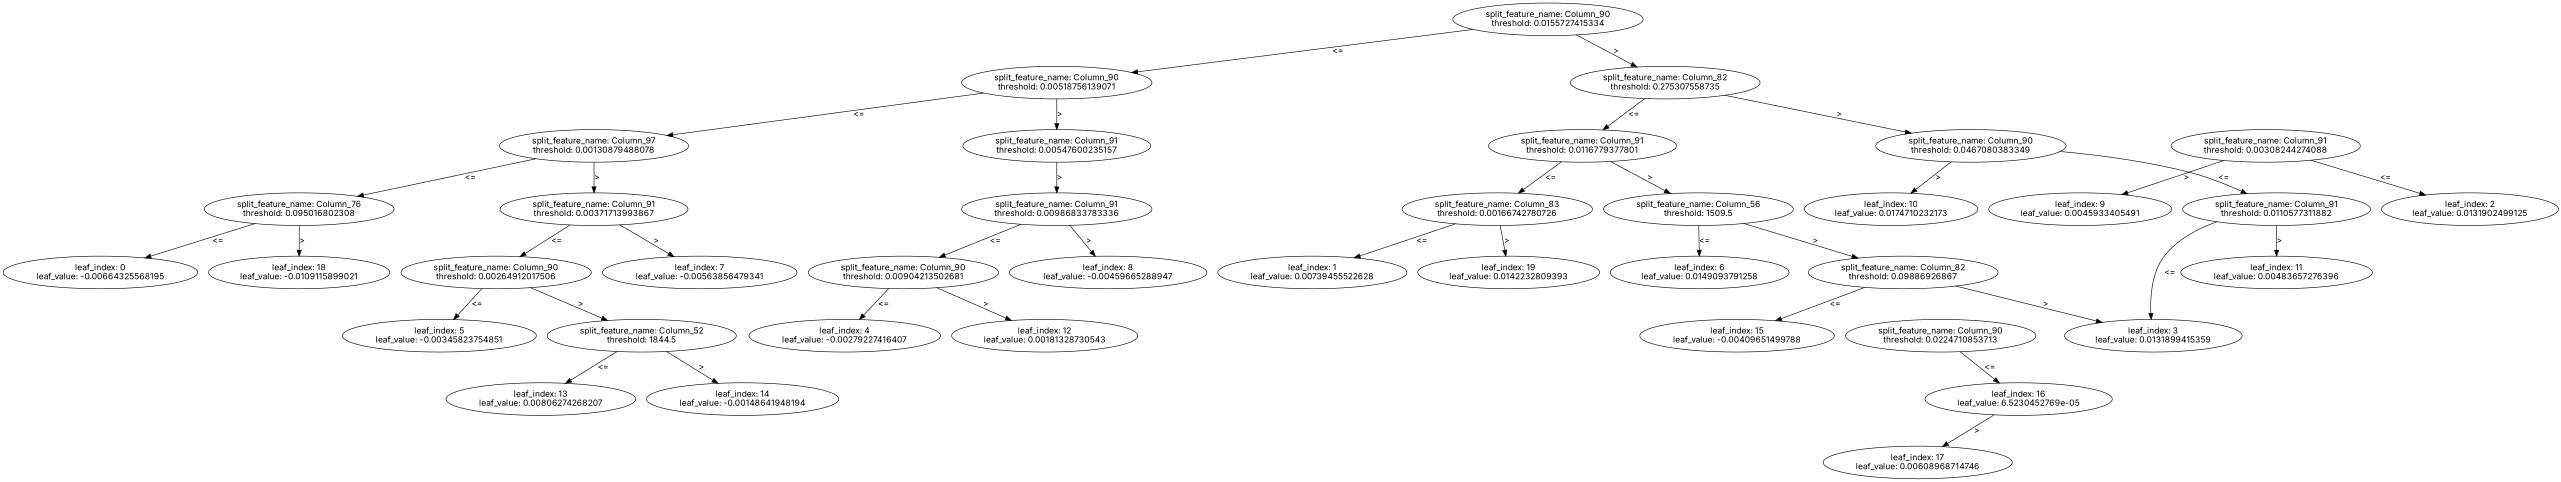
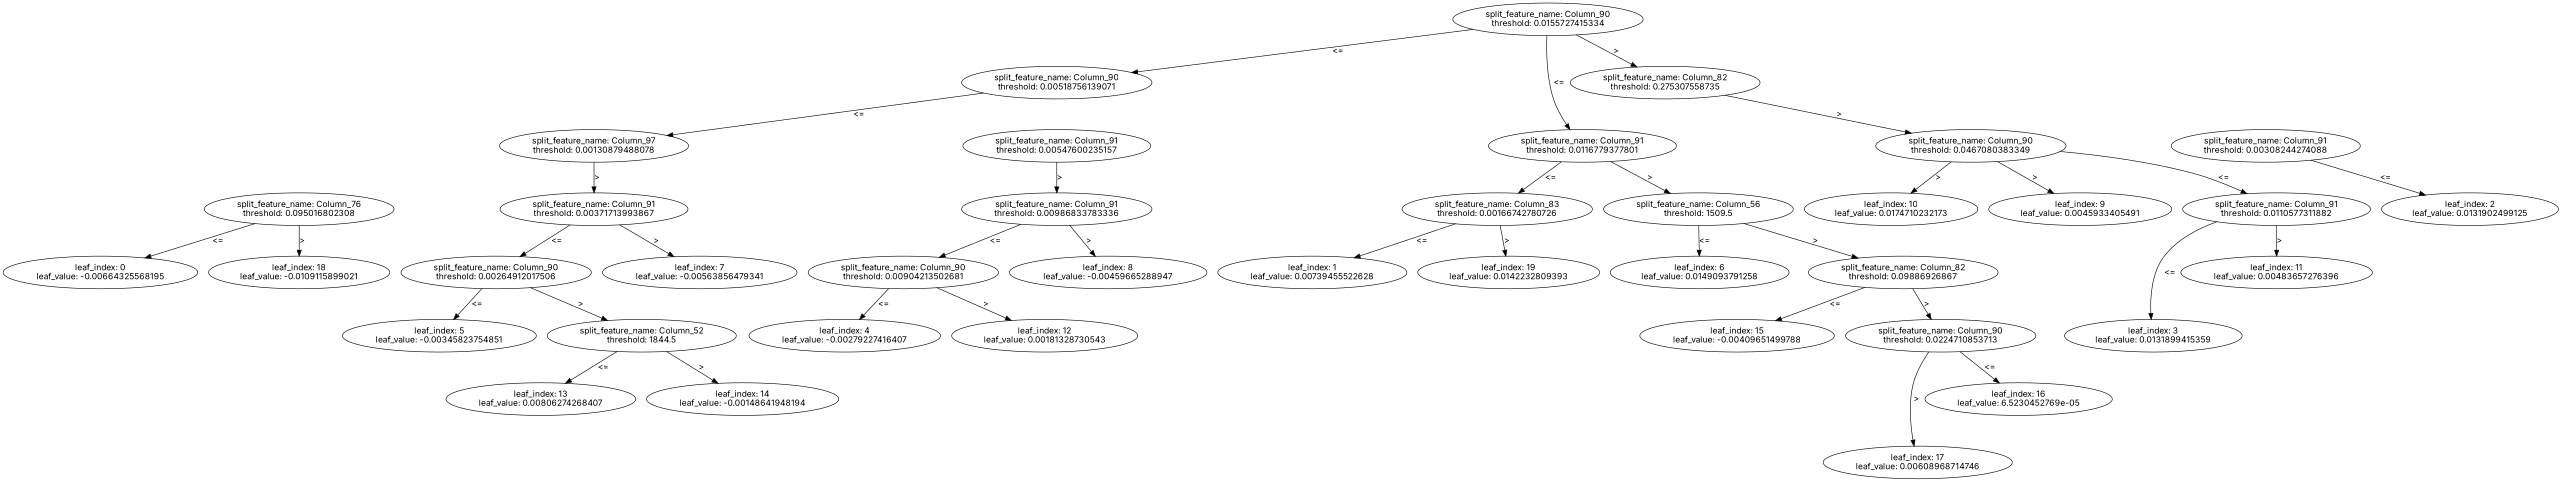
edge "split_feature_name: Column_90 threshold: 0.00518756139071" -> "split_feature_name: Column_91 threshold: 0.00547600235157": removed, label ">"
edge "split_feature_name: Column_82 threshold: 0.275307558735" -> "split_feature_name: Column_91 threshold: 0.0116779377801": now "split_feature_name: Column_90 threshold: 0.0155727415334" -> "split_feature_name: Column_91 threshold: 0.0116779377801"
edge "split_feature_name: Column_97 threshold: 0.00130879488078" -> "split_feature_name: Column_76 threshold: 0.095016802308": removed, label "<="
edge "split_feature_name: Column_91 threshold: 0.00308244274088" -> "leaf_index: 9 leaf_value: 0.0045933405491": now "split_feature_name: Column_90 threshold: 0.0467080383349" -> "leaf_index: 9 leaf_value: 0.0045933405491"
edge "split_feature_name: Column_82 threshold: 0.09886926867" -> "leaf_index: 3 leaf_value: 0.0131899415359": now "split_feature_name: Column_82 threshold: 0.09886926867" -> "split_feature_name: Column_90 threshold: 0.0224710853713"
node "leaf_index: 13 leaf_value: 0.00806274268207": label "leaf_index: 13 leaf_value: 0.00806274268207" -> "leaf_index: 13 leaf_value: 0.00806274268407"
edge "leaf_index: 16 leaf_value: 6.5230452769e-05" -> "leaf_index: 17 leaf_value: 0.00608968714746": now "split_feature_name: Column_90 threshold: 0.0224710853713" -> "leaf_index: 17 leaf_value: 0.00608968714746"
